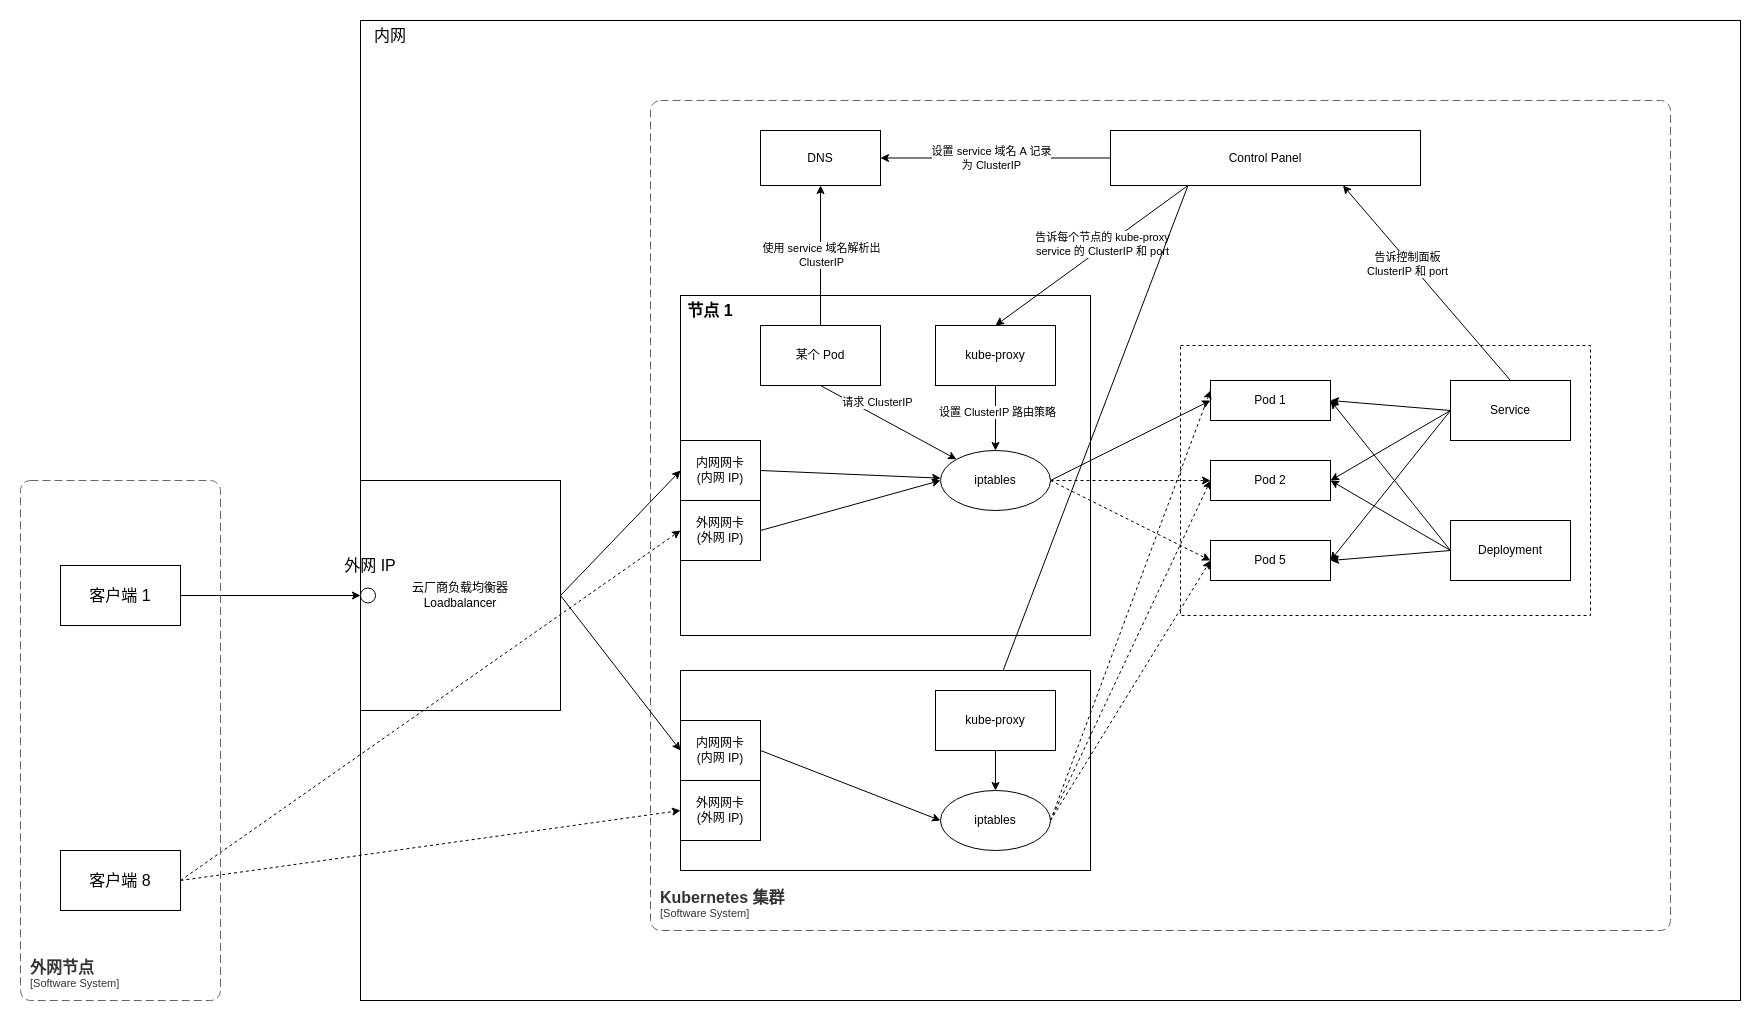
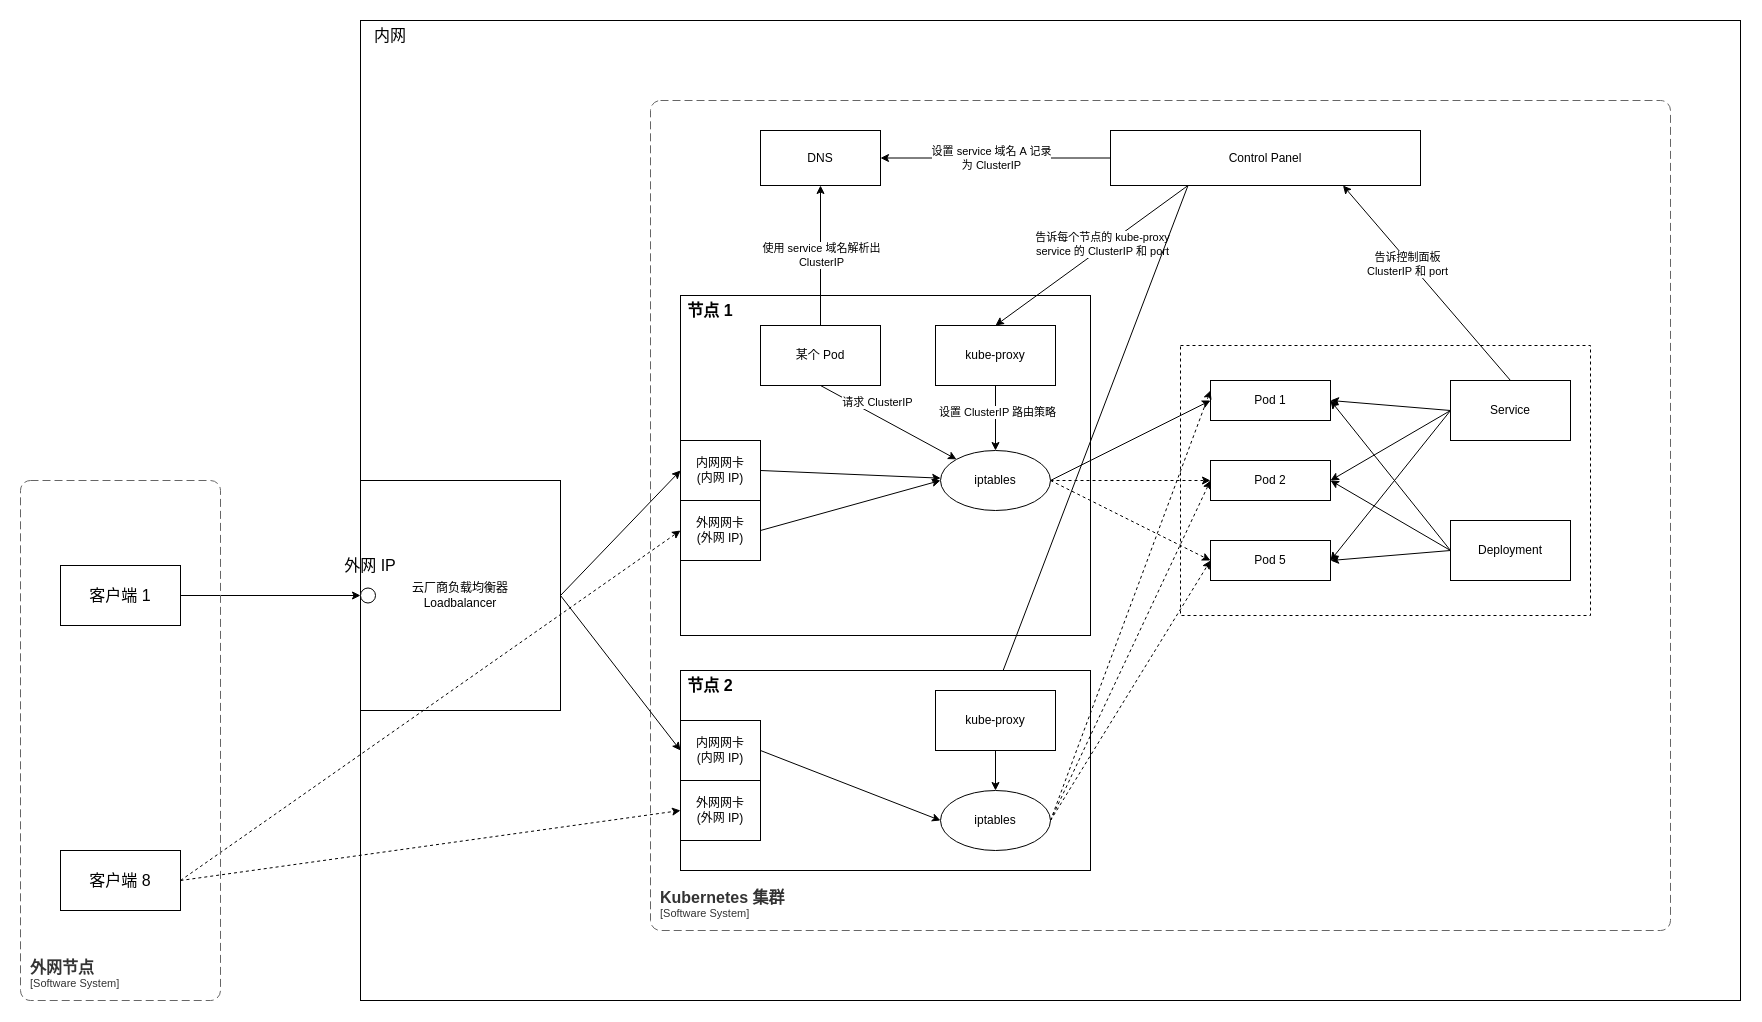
node "节点 2": added
